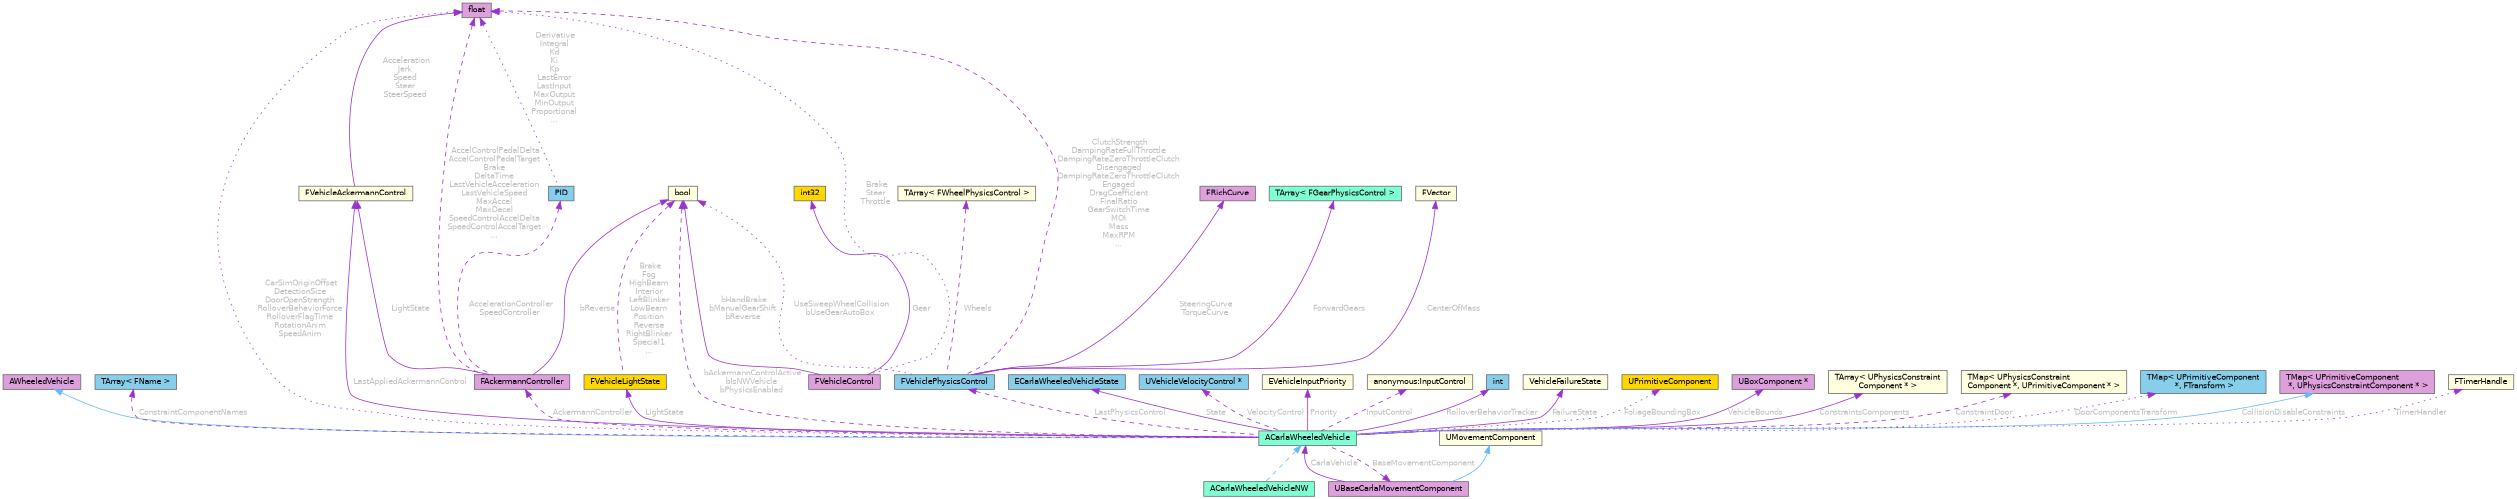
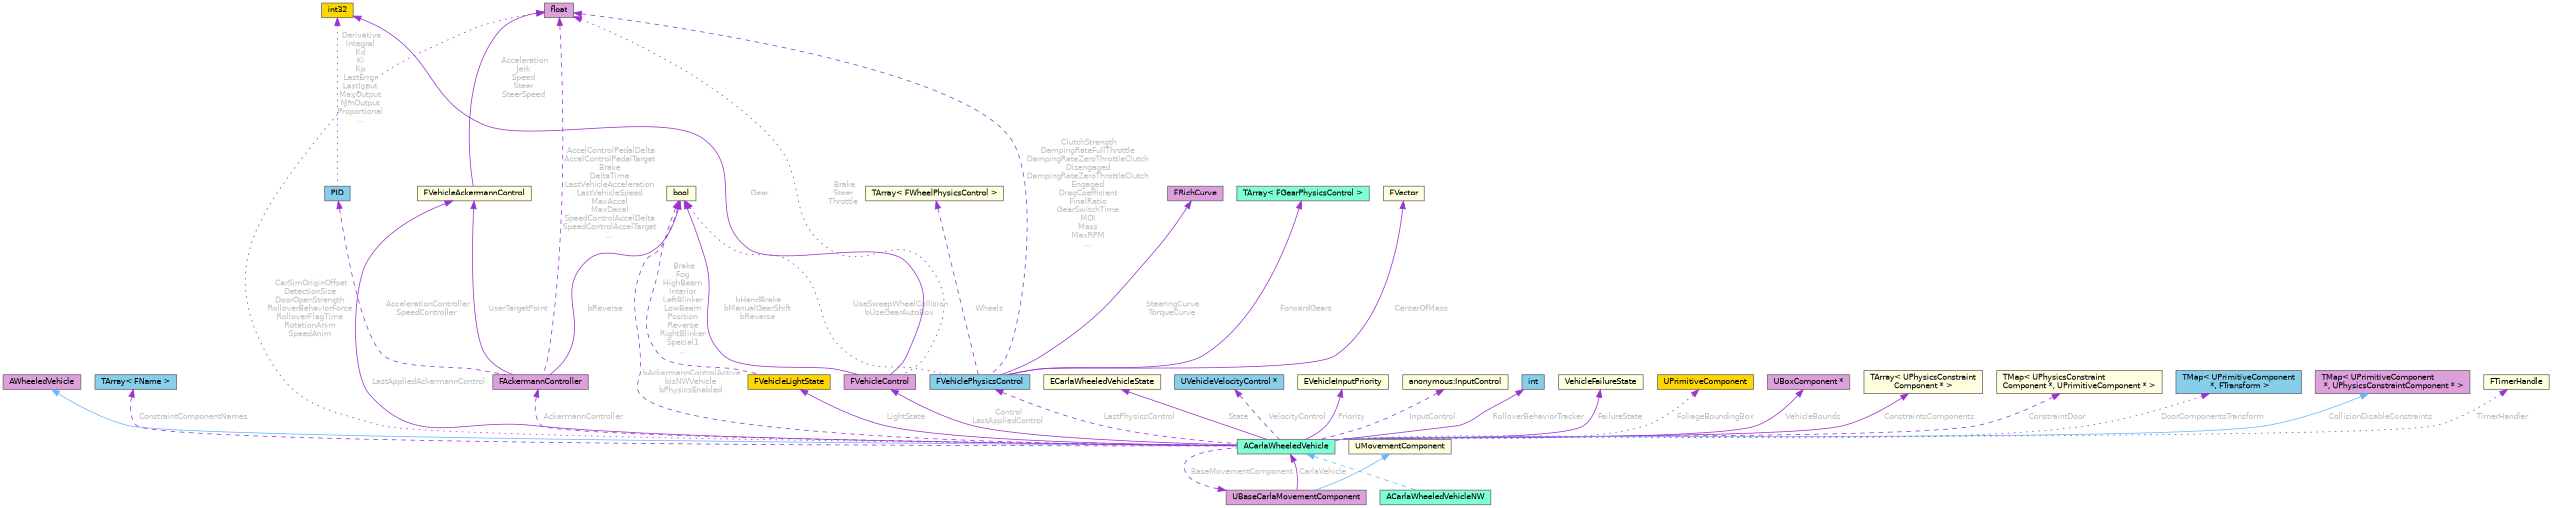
edge "PID" -> "float": now "PID" -> "int32"
edge "FAckermannController" -> "FVehicleAckermannControl": label " LightState" -> " UserTargetPoint"
node "ECarlaWheeledVehicleState": fillcolor skyblue -> lightyellow
edge "ACarlaWheeledVehicle" -> "FVehicleControl": added, label "Control LastAppliedControl"
